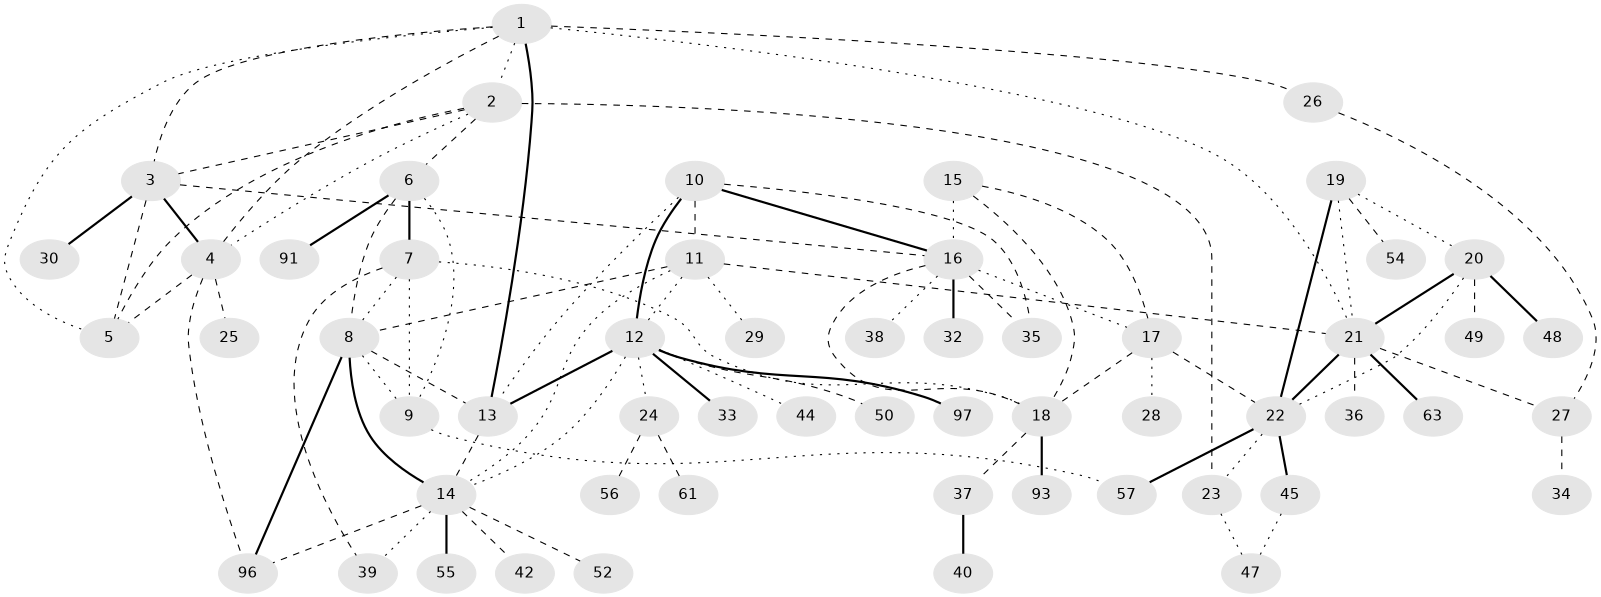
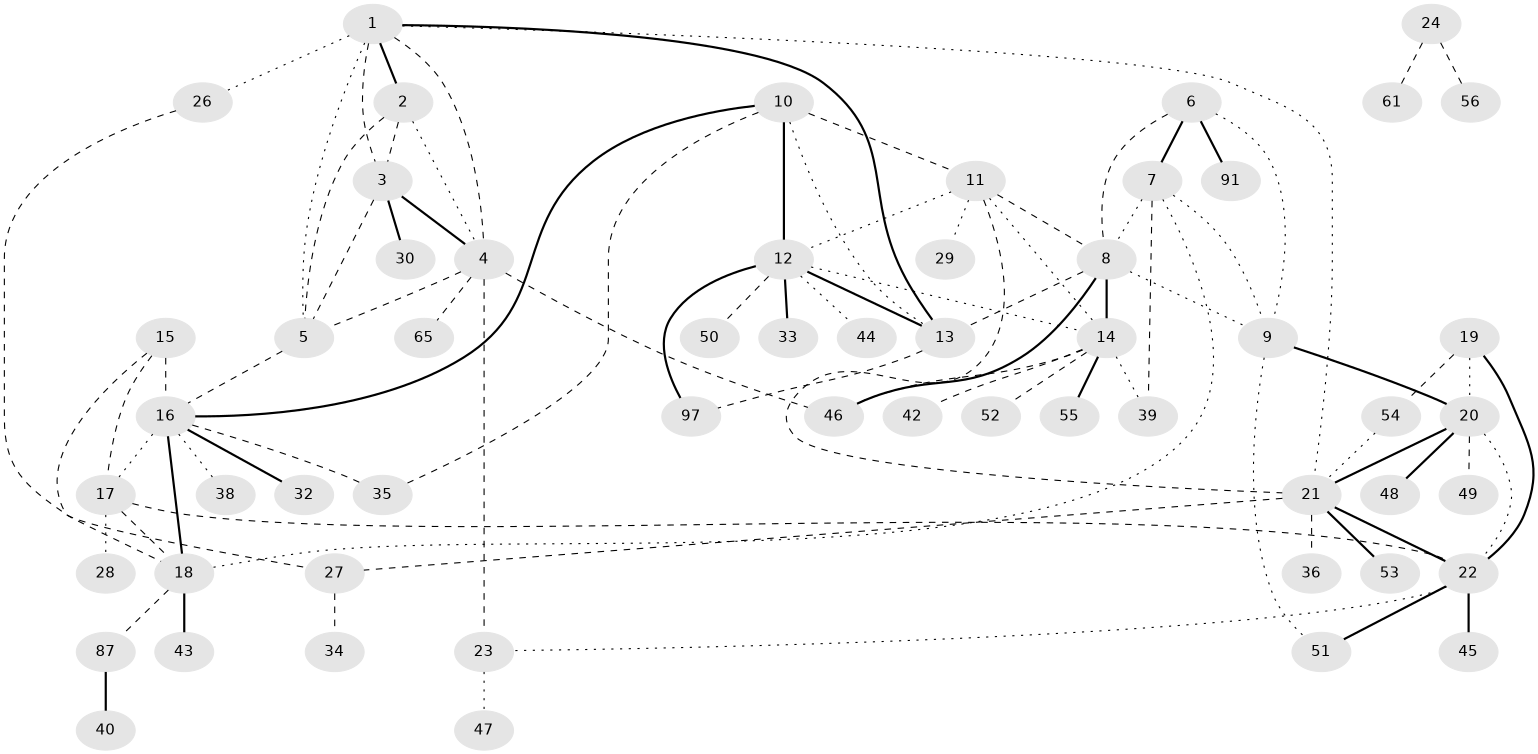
edge "1" -- "26": style dashed -> dotted
edge "1" -- "2": style dotted -> bold
edge "2" -- "23": now "4" -- "23"
edge "2" -- "6": removed
edge "15" -- "16": style dotted -> dashed
edge "3" -- "16": now "5" -- "16"
edge "19" -- "21": now "54" -- "21"
node "25": label "25" -> "65"
edge "16" -- "18": style dashed -> bold
edge "9" -- "20": added
edge "12" -- "24": removed
node "63": label "63" -> "53"
edge "13" -- "14": now "13" -- "97"
node "37": label "37" -> "87"
node "93": label "93" -> "43"
node "57": label "57" -> "51"
edge "45" -- "47": removed
node "96": label "96" -> "46"
